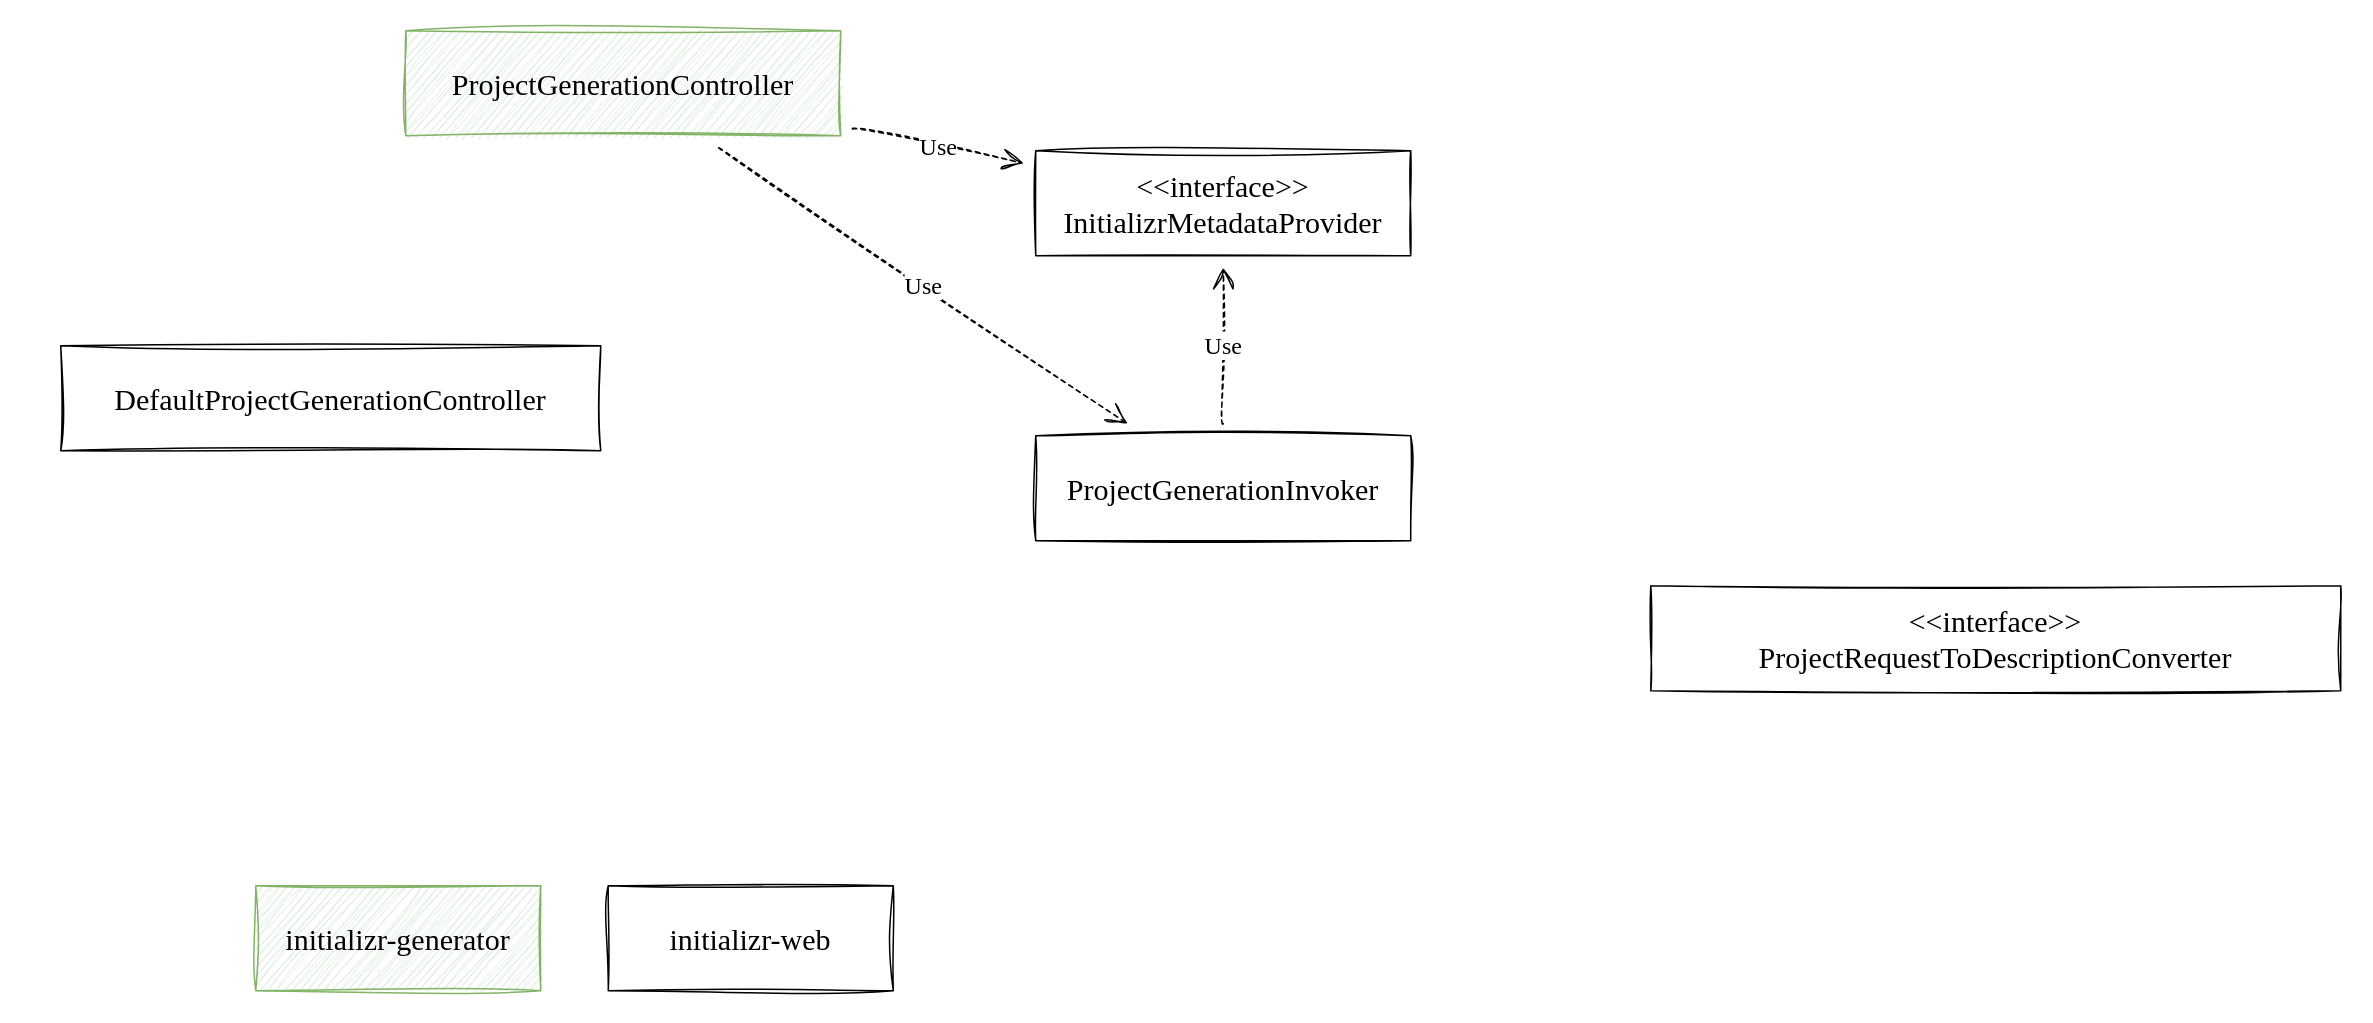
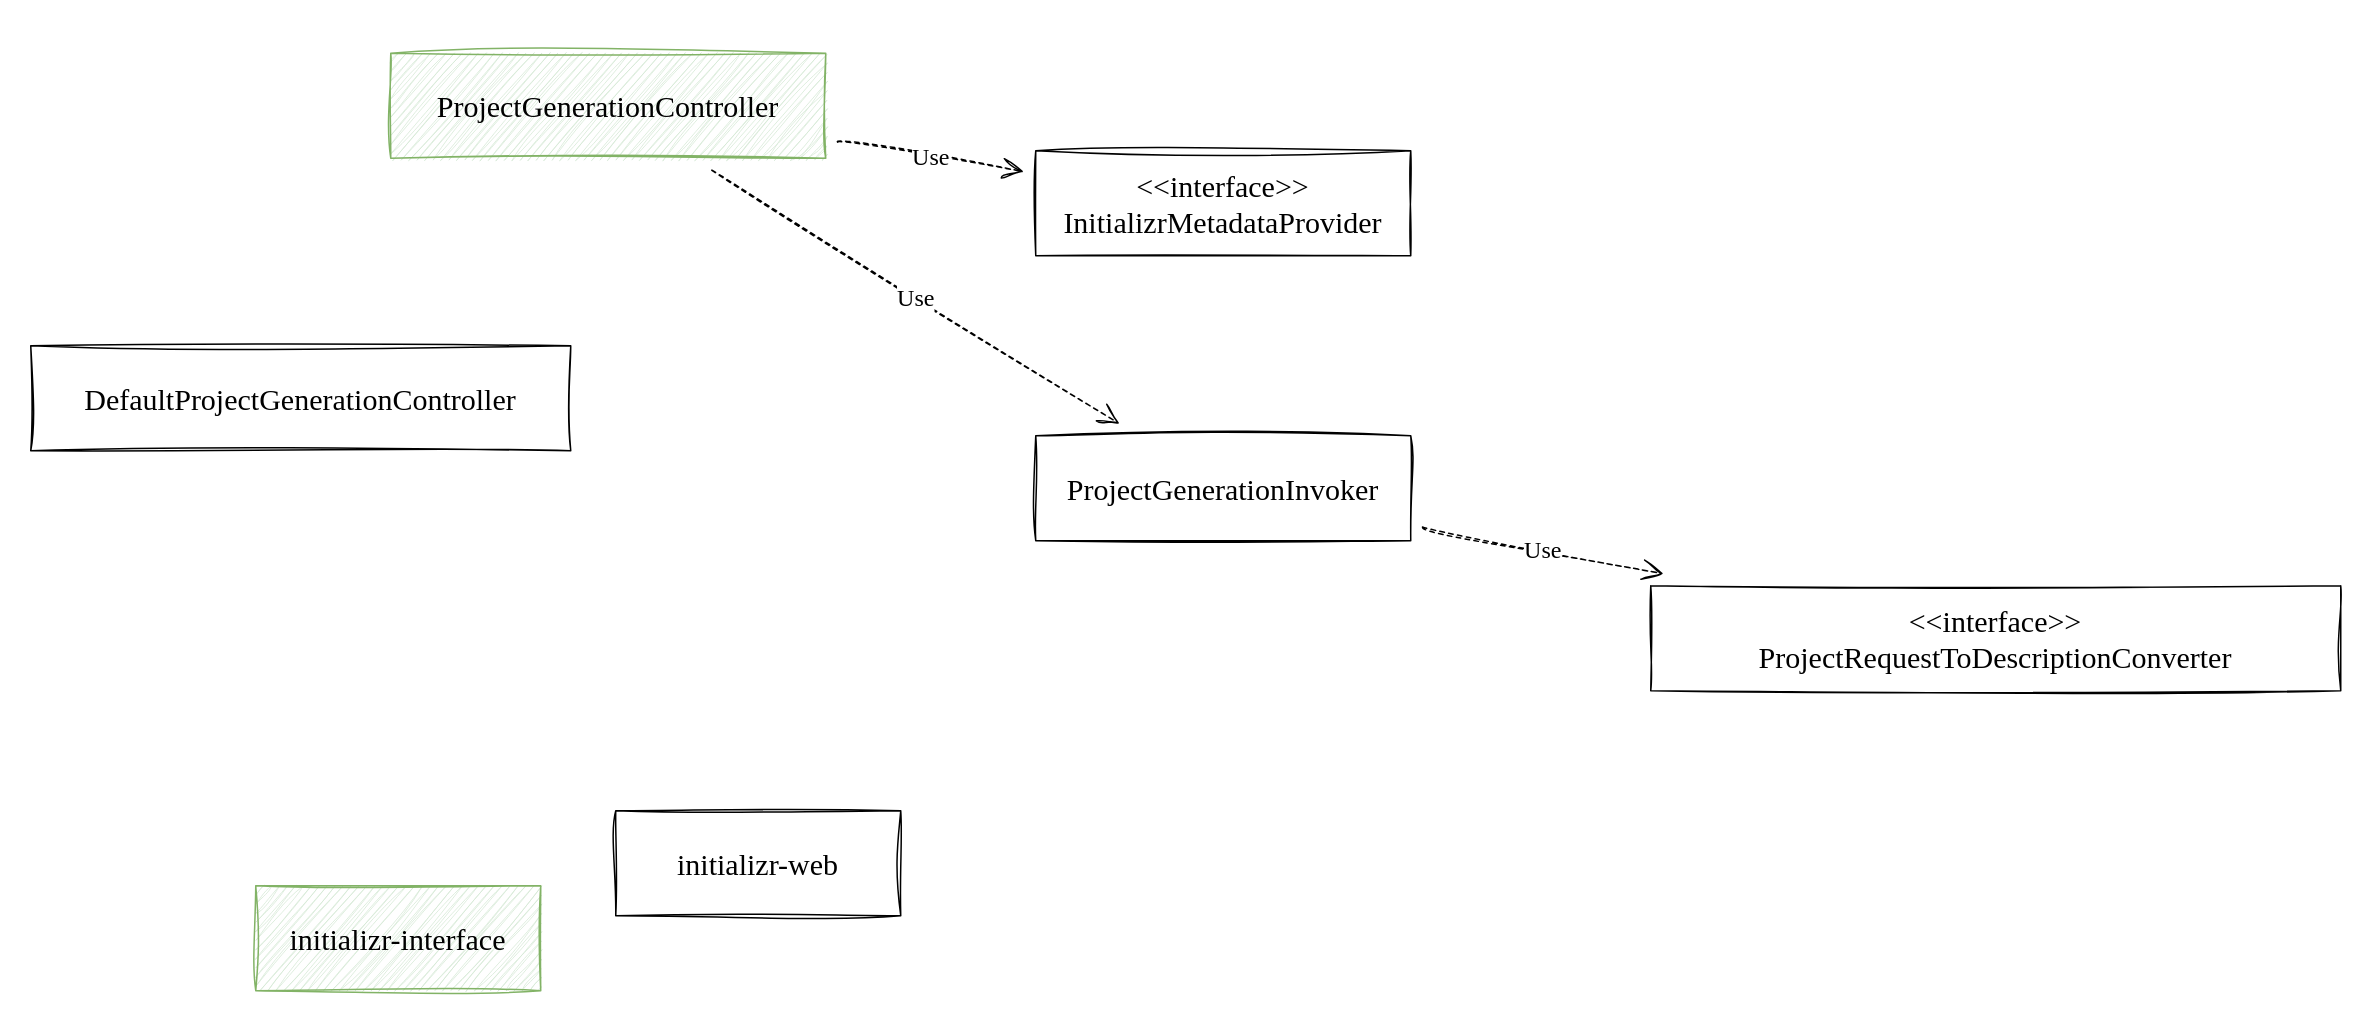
node "ProjectGenerationController": moved (623, 83) -> (608, 106)
edge "ProjectGenerationInvoker" -> "<<interface>> InitializrMetadataProvider": now "ProjectGenerationInvoker" -> "<<interface>> ProjectRequestToDescriptionConverter"
node "DefaultProjectGenerationController": moved (331, 398) -> (301, 398)
node "initializr-generator": label "initializr-generator" -> "initializr-interface"
node "initializr-web": moved (751, 938) -> (758, 863)
